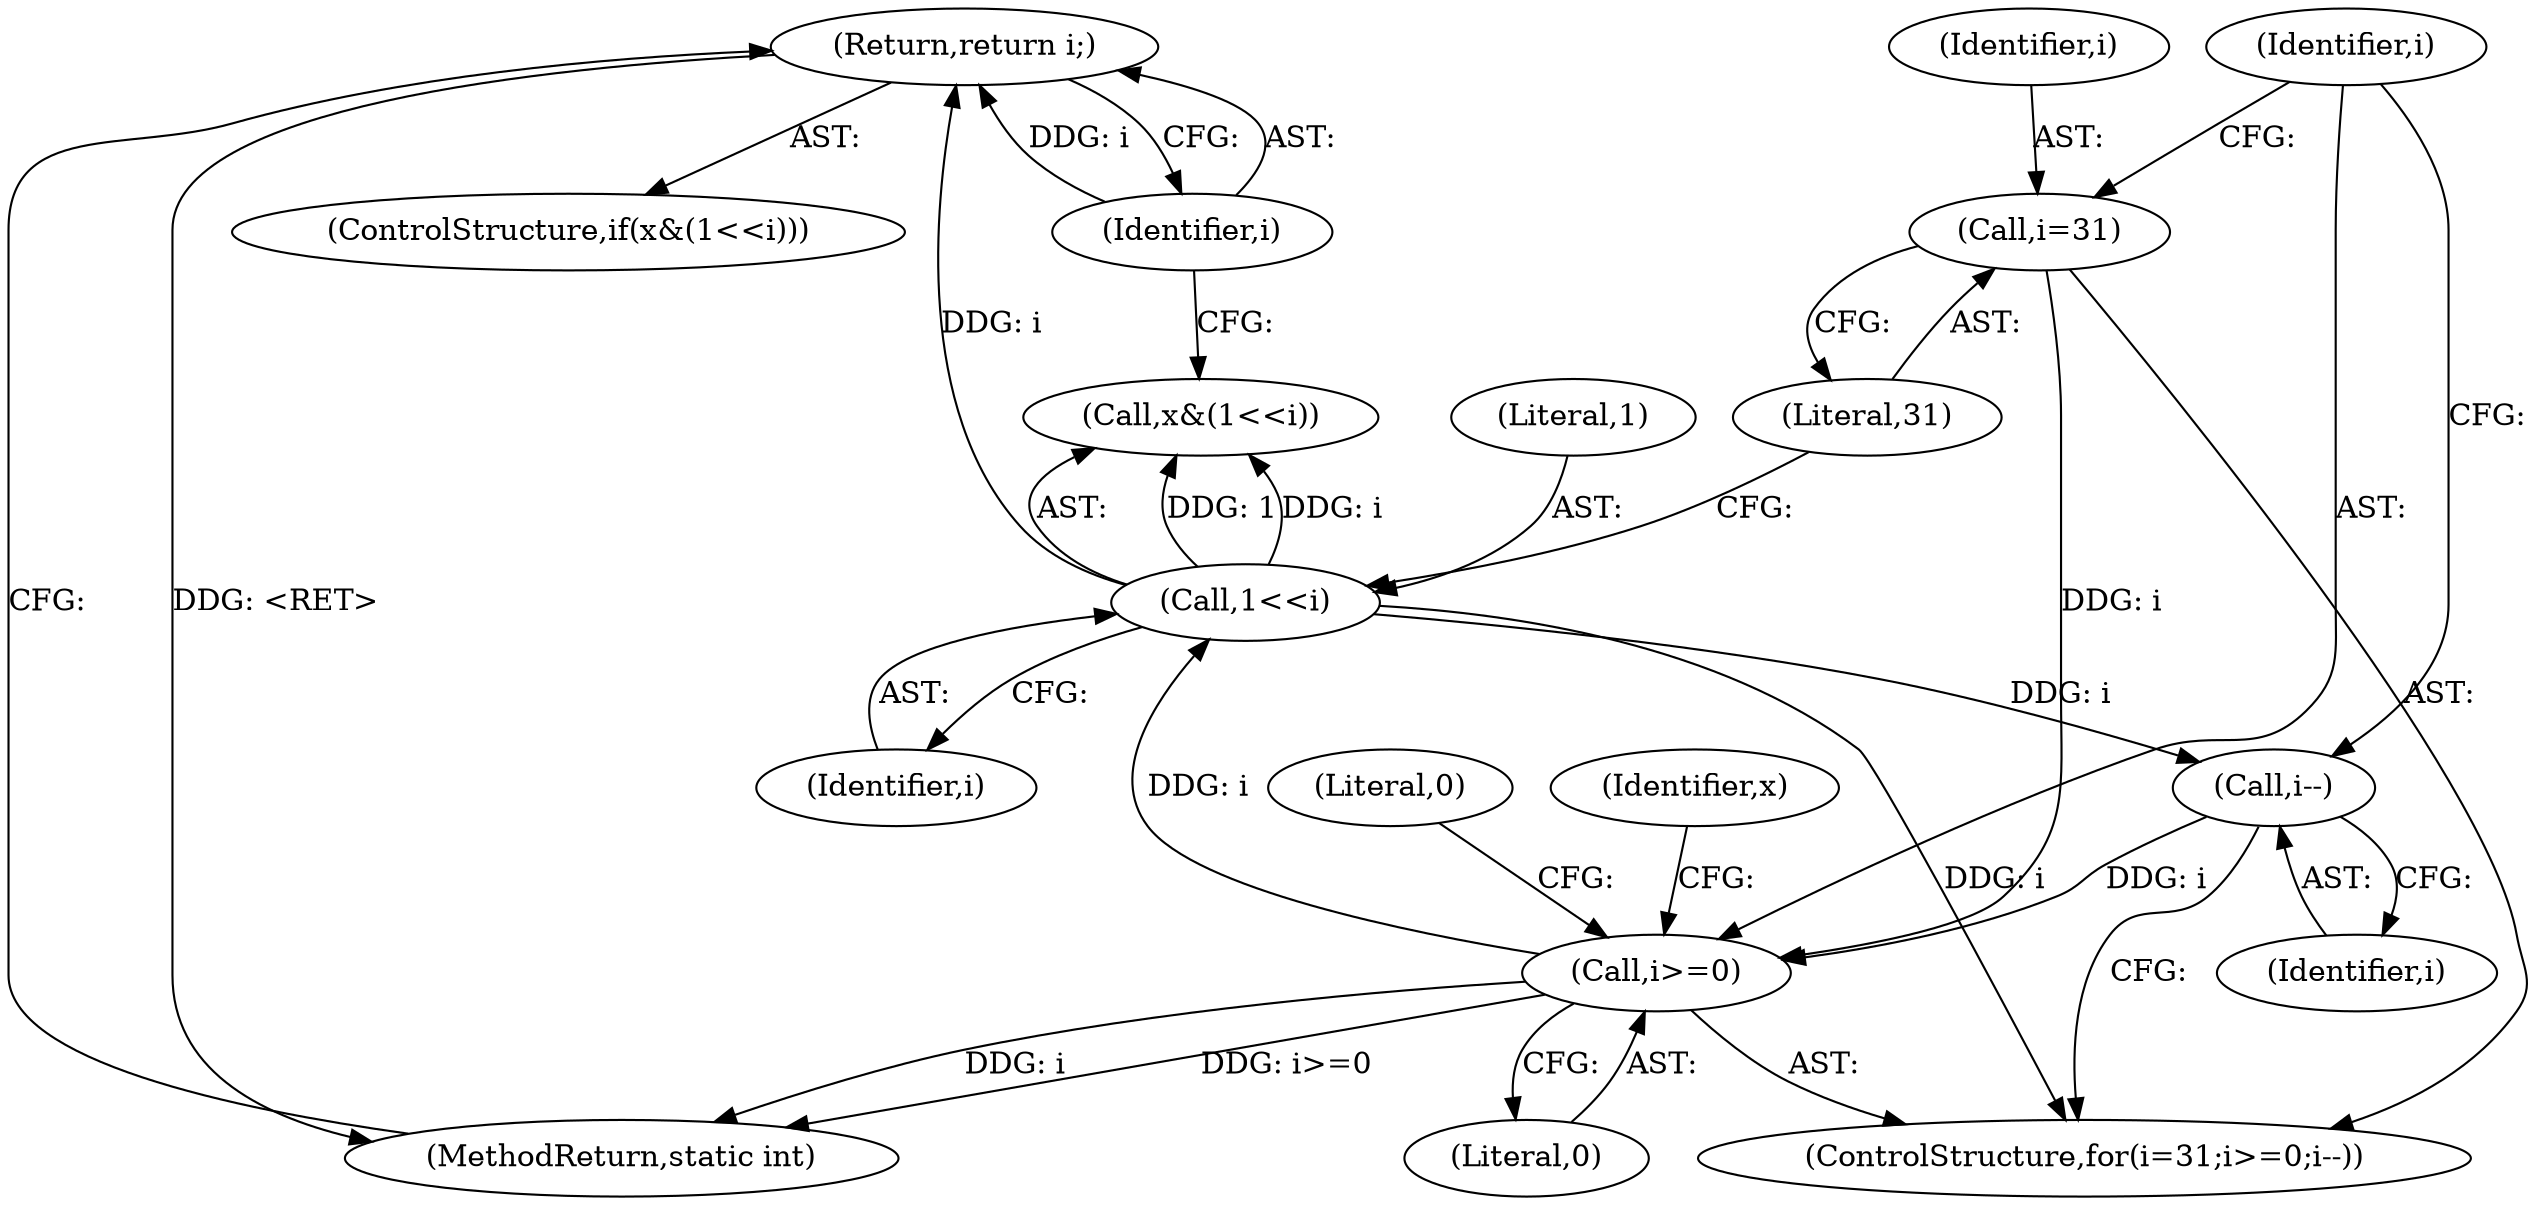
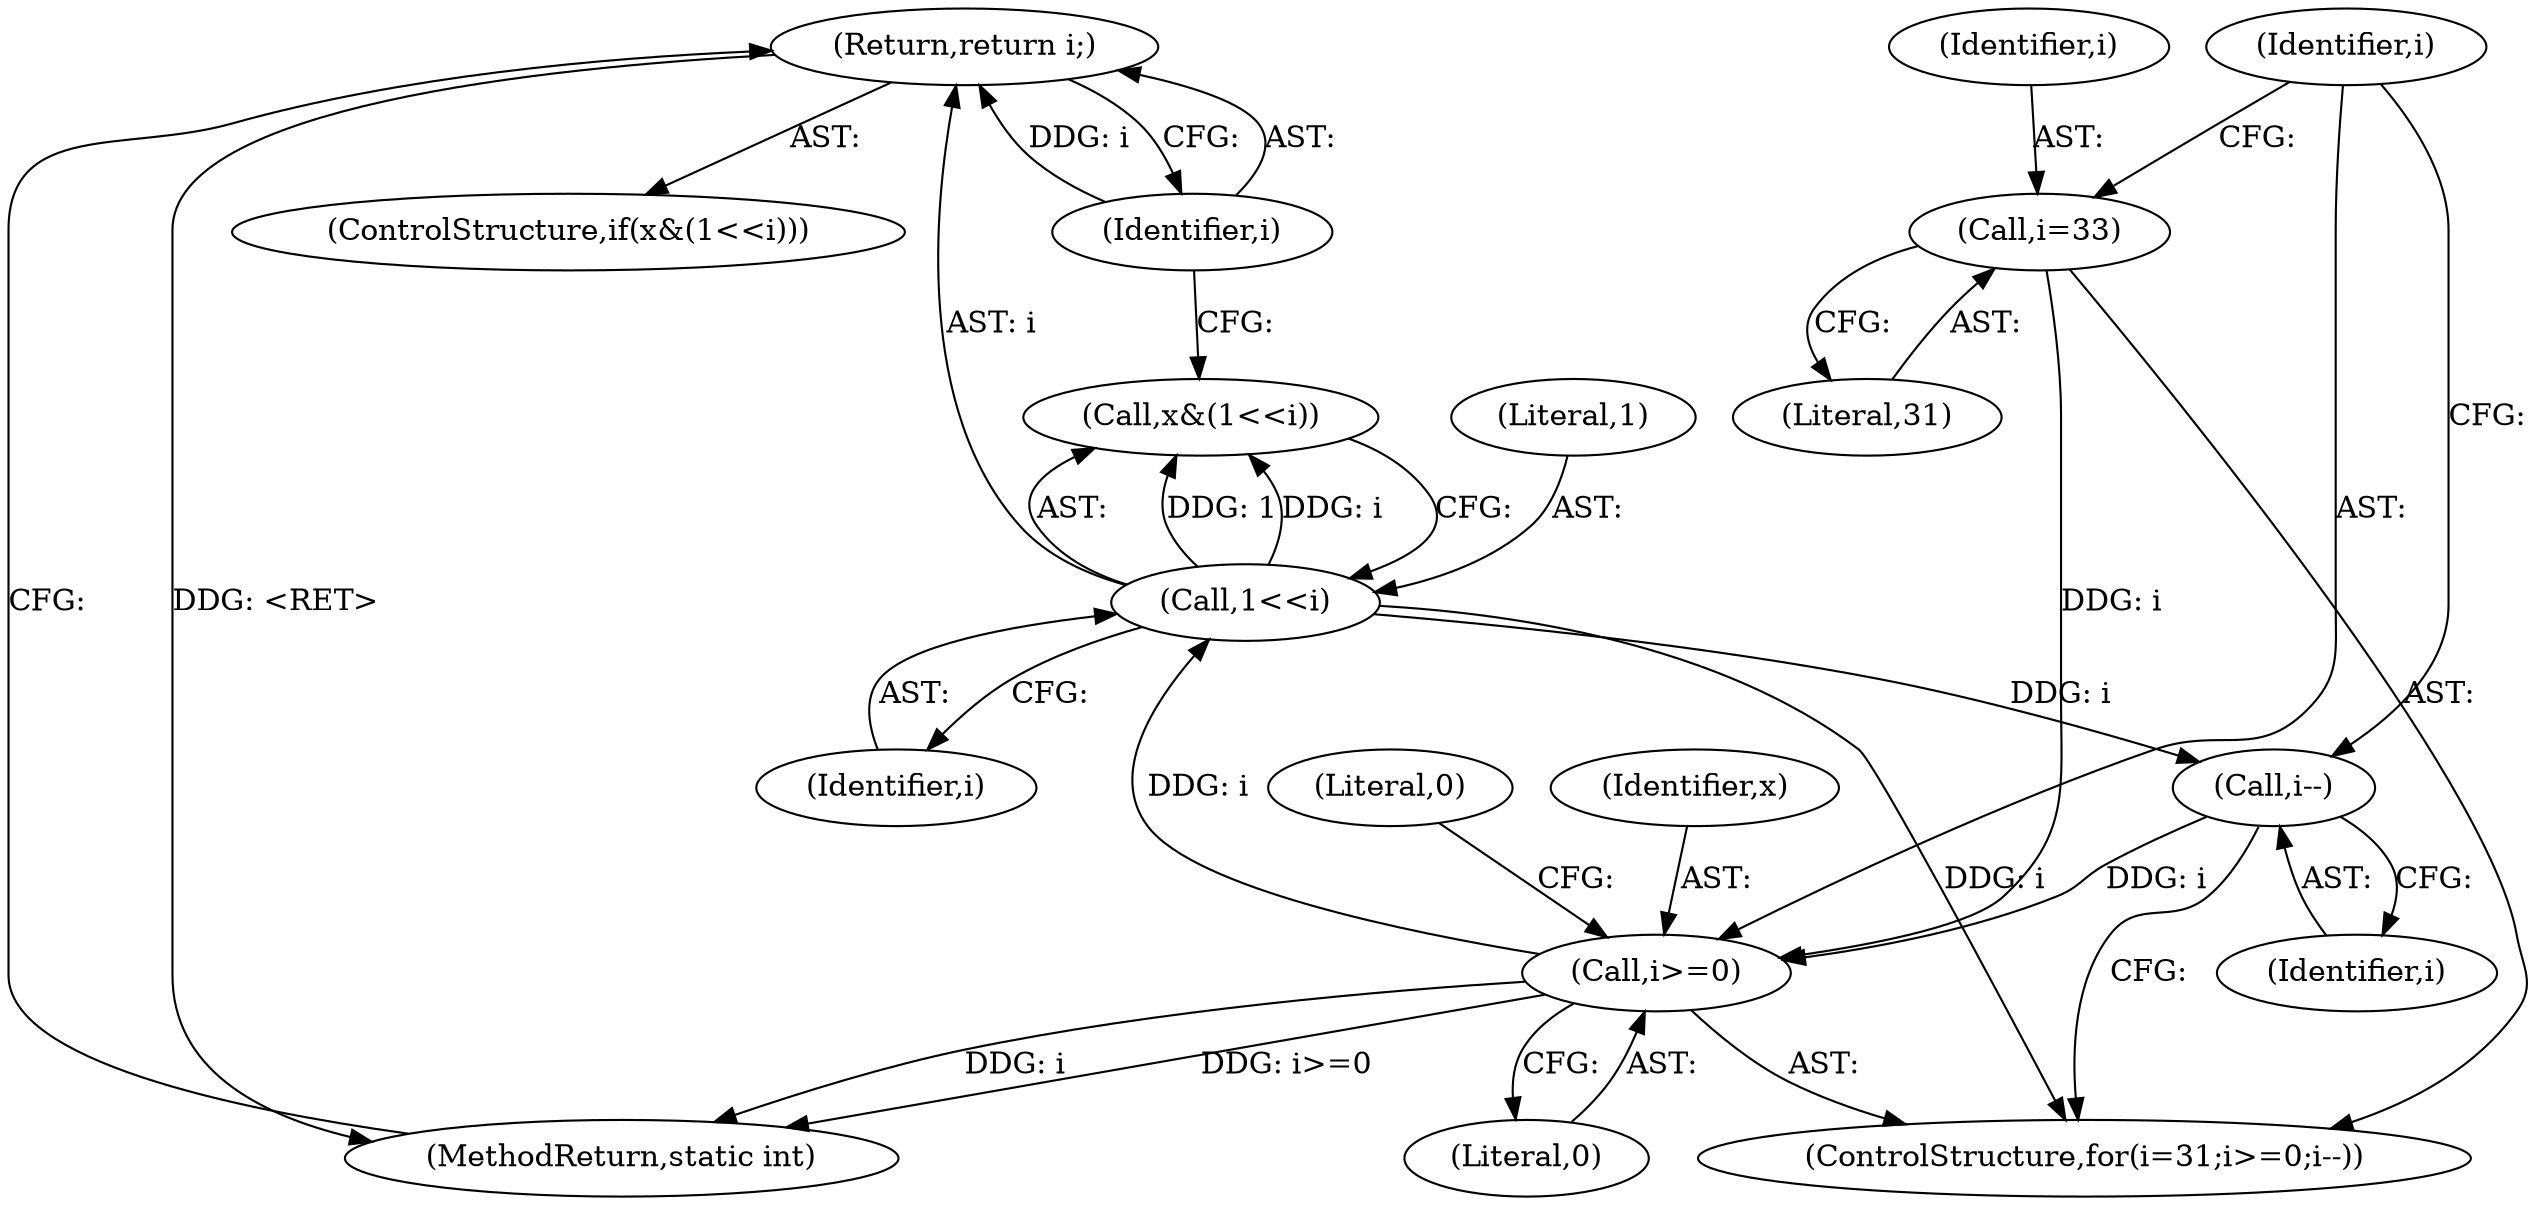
node "(Call,i=31)": label "(Call,i=31)" -> "(Call,i=33)"
edge "(Call,1<<i)" -> "(Return,return i;)": label "DDG: i" -> "AST: i"
edge "(Literal,31)" -> "(Call,1<<i)": now "(Call,x&(1<<i))" -> "(Call,1<<i)"
edge "(Identifier,x)" -> "(Call,i>=0)": label "CFG: " -> "AST: "
